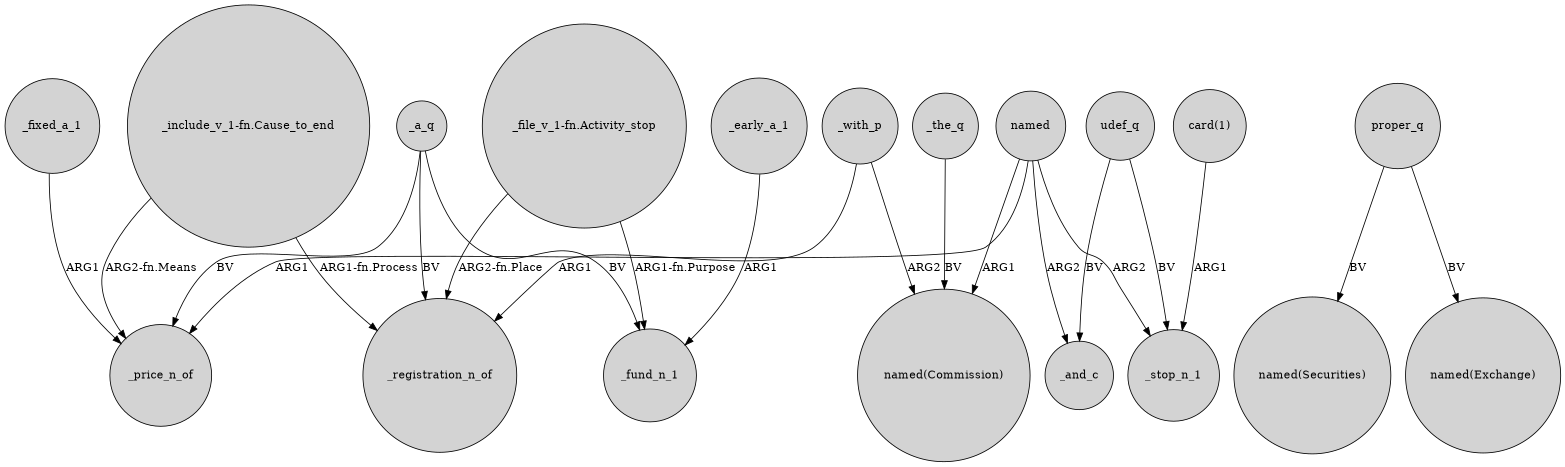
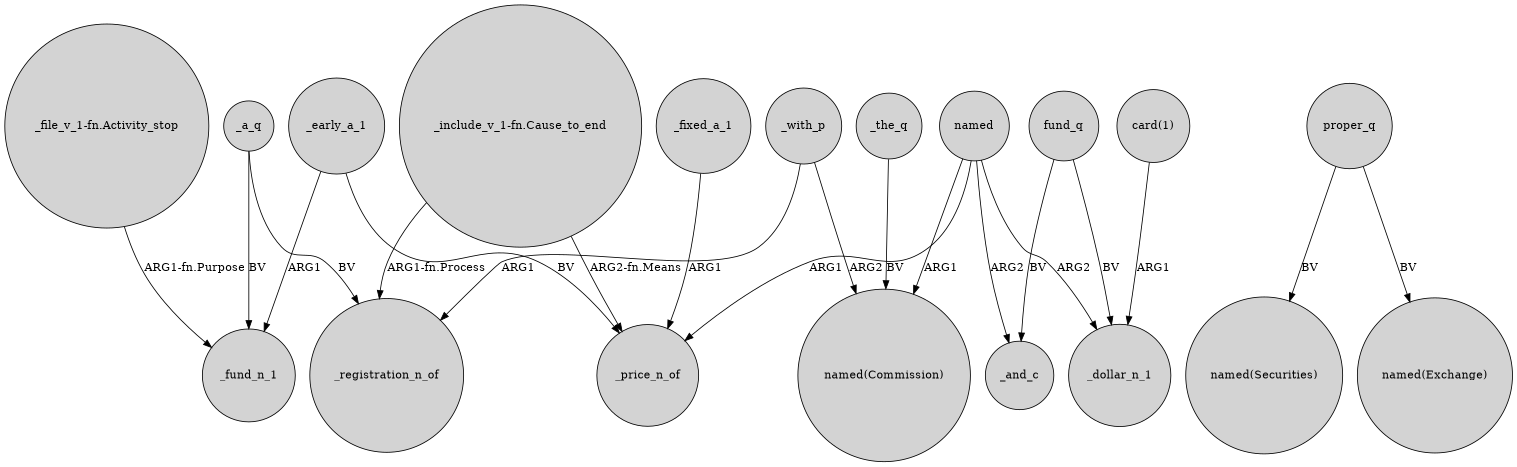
node "udef_q": label "udef_q" -> "fund_q"
edge "_file_v_1-fn.Activity_stop" -> "_registration_n_of": removed, label "ARG2-fn.Place"
edge "_a_q" -> "_price_n_of": now "_early_a_1" -> "_price_n_of"
node "_stop_n_1": label "_stop_n_1" -> "_dollar_n_1"
